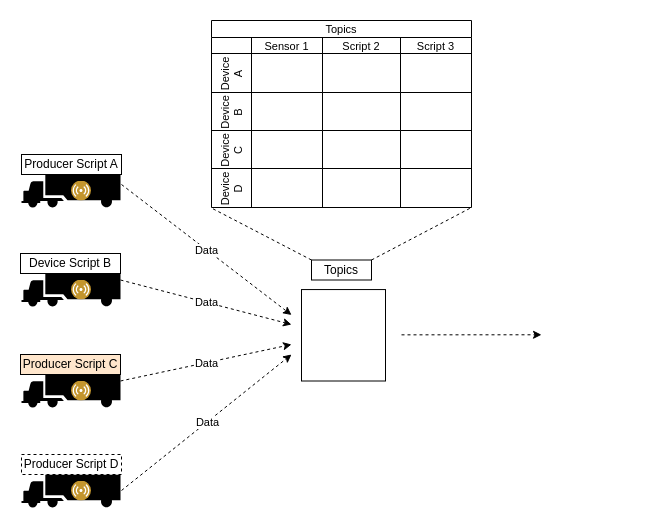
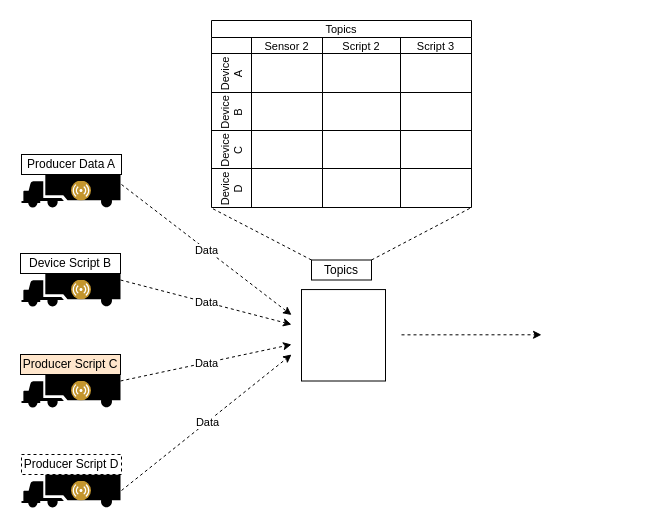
node "Sensor 1": label "Sensor 1" -> "Sensor 2"
node "Producer Script A": label "Producer Script A" -> "Producer Data A"
